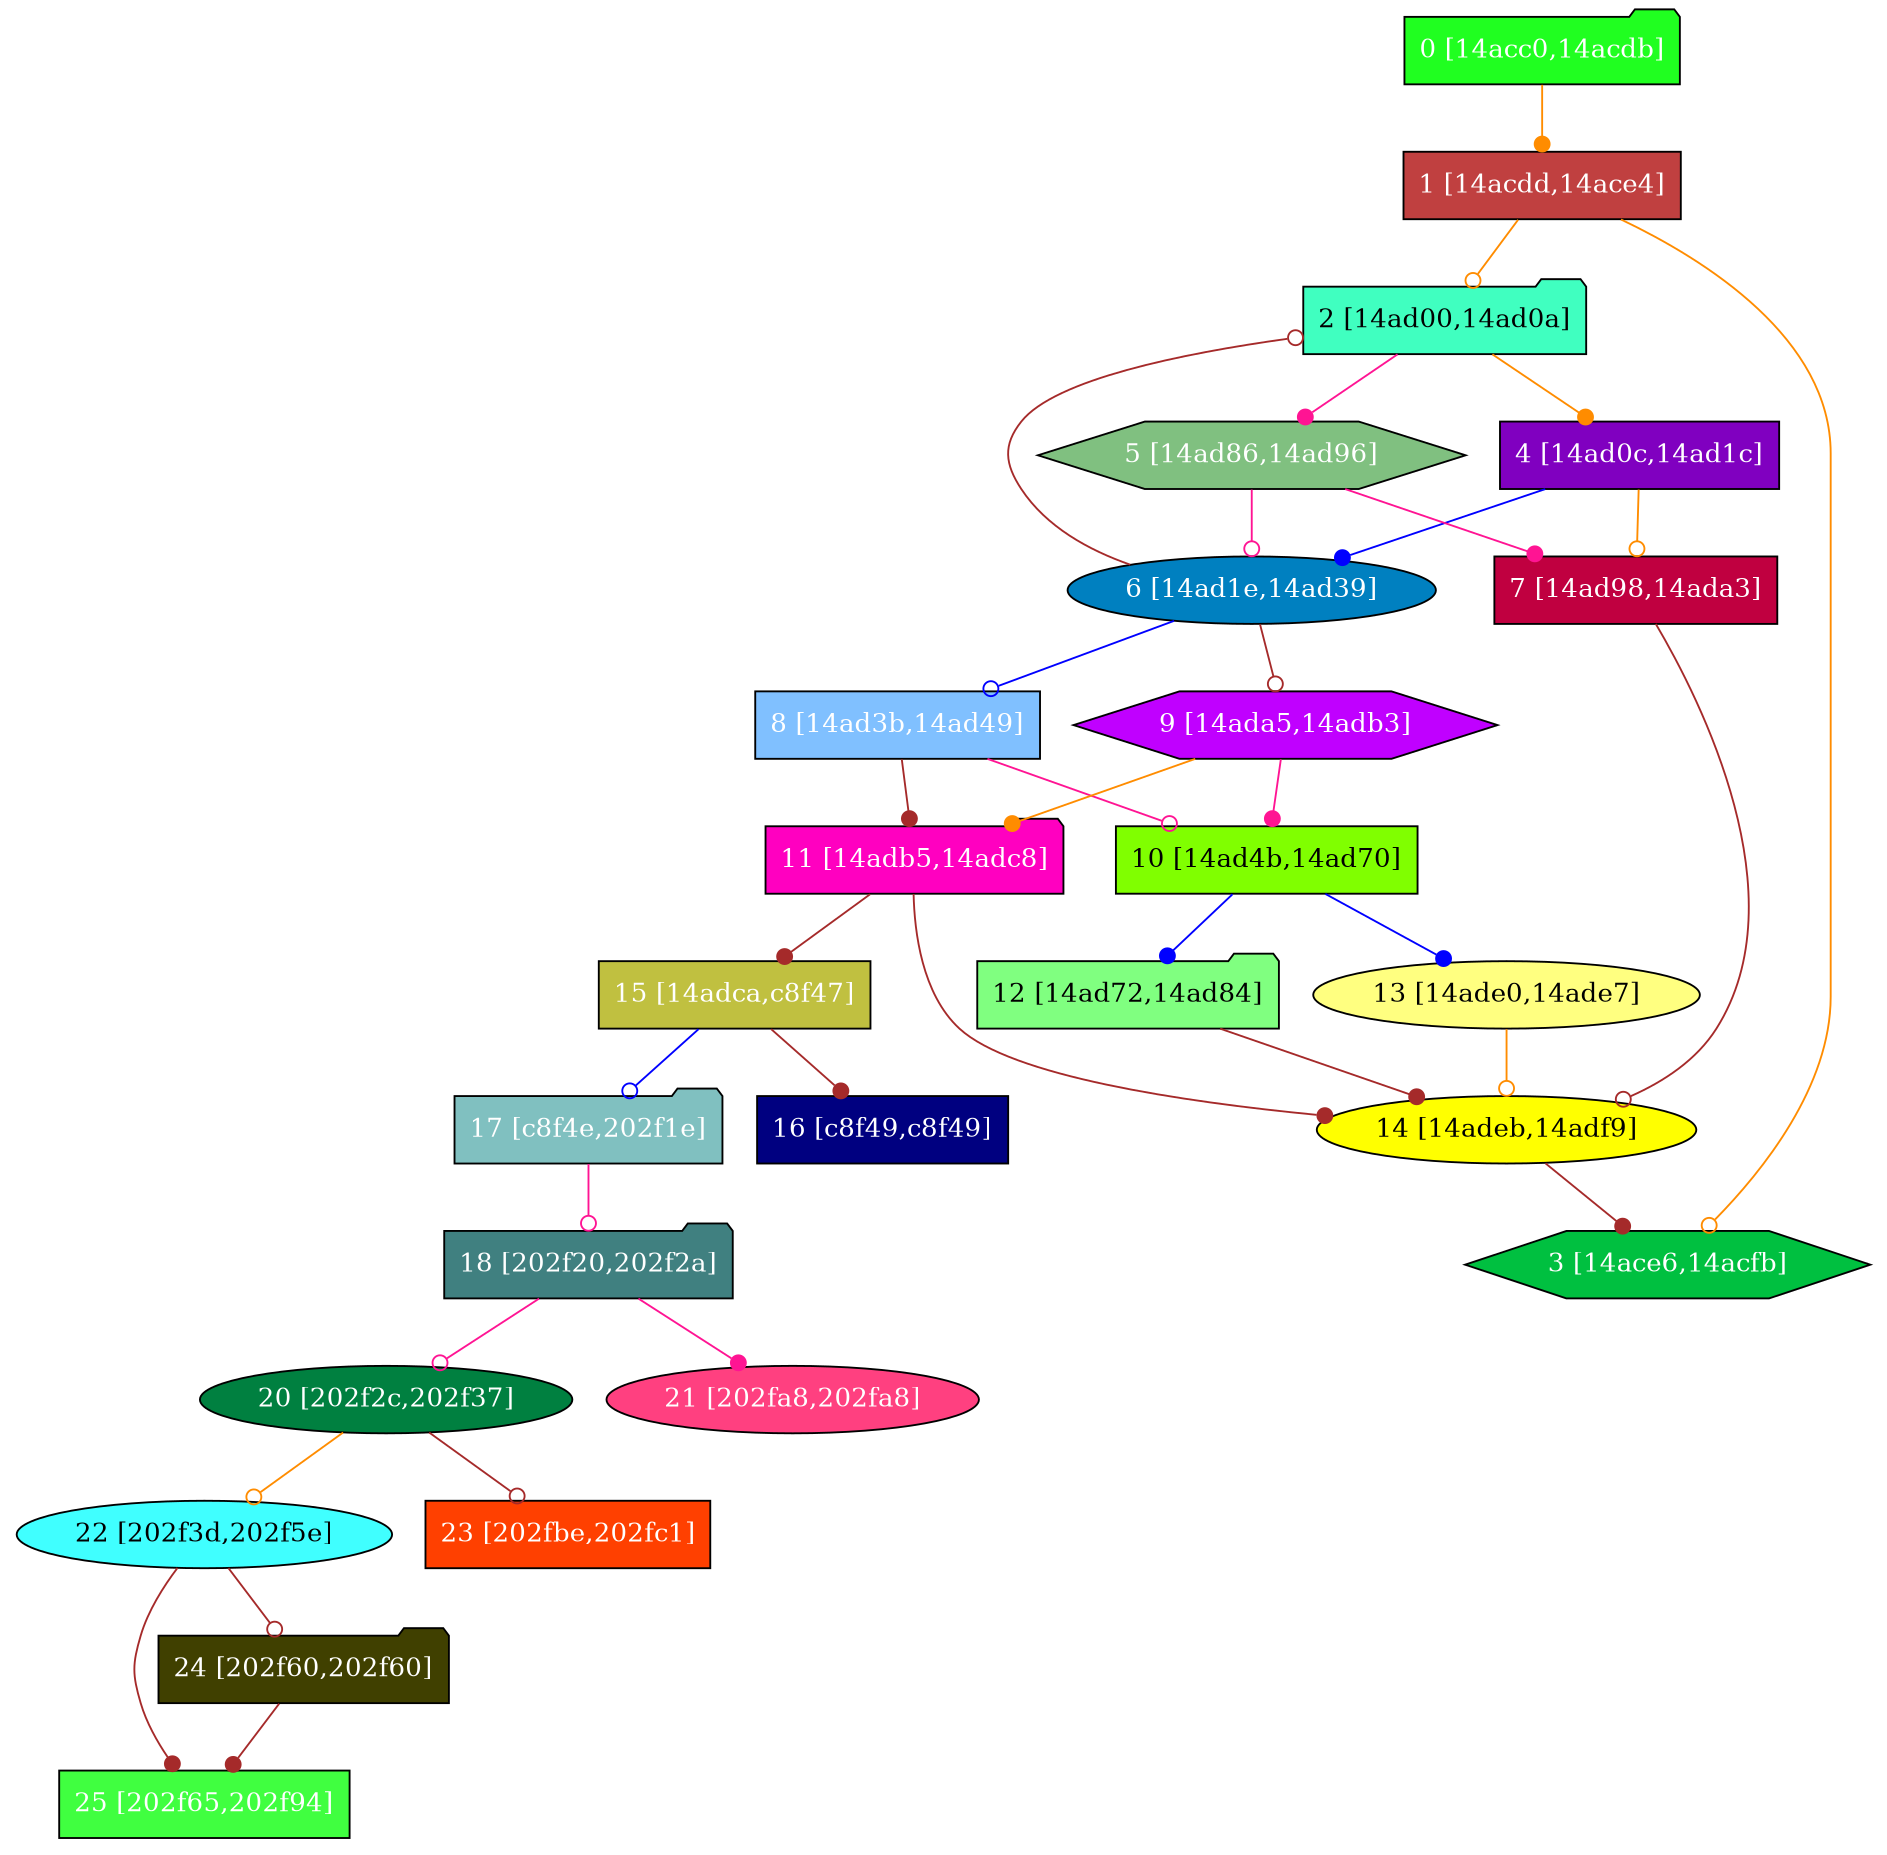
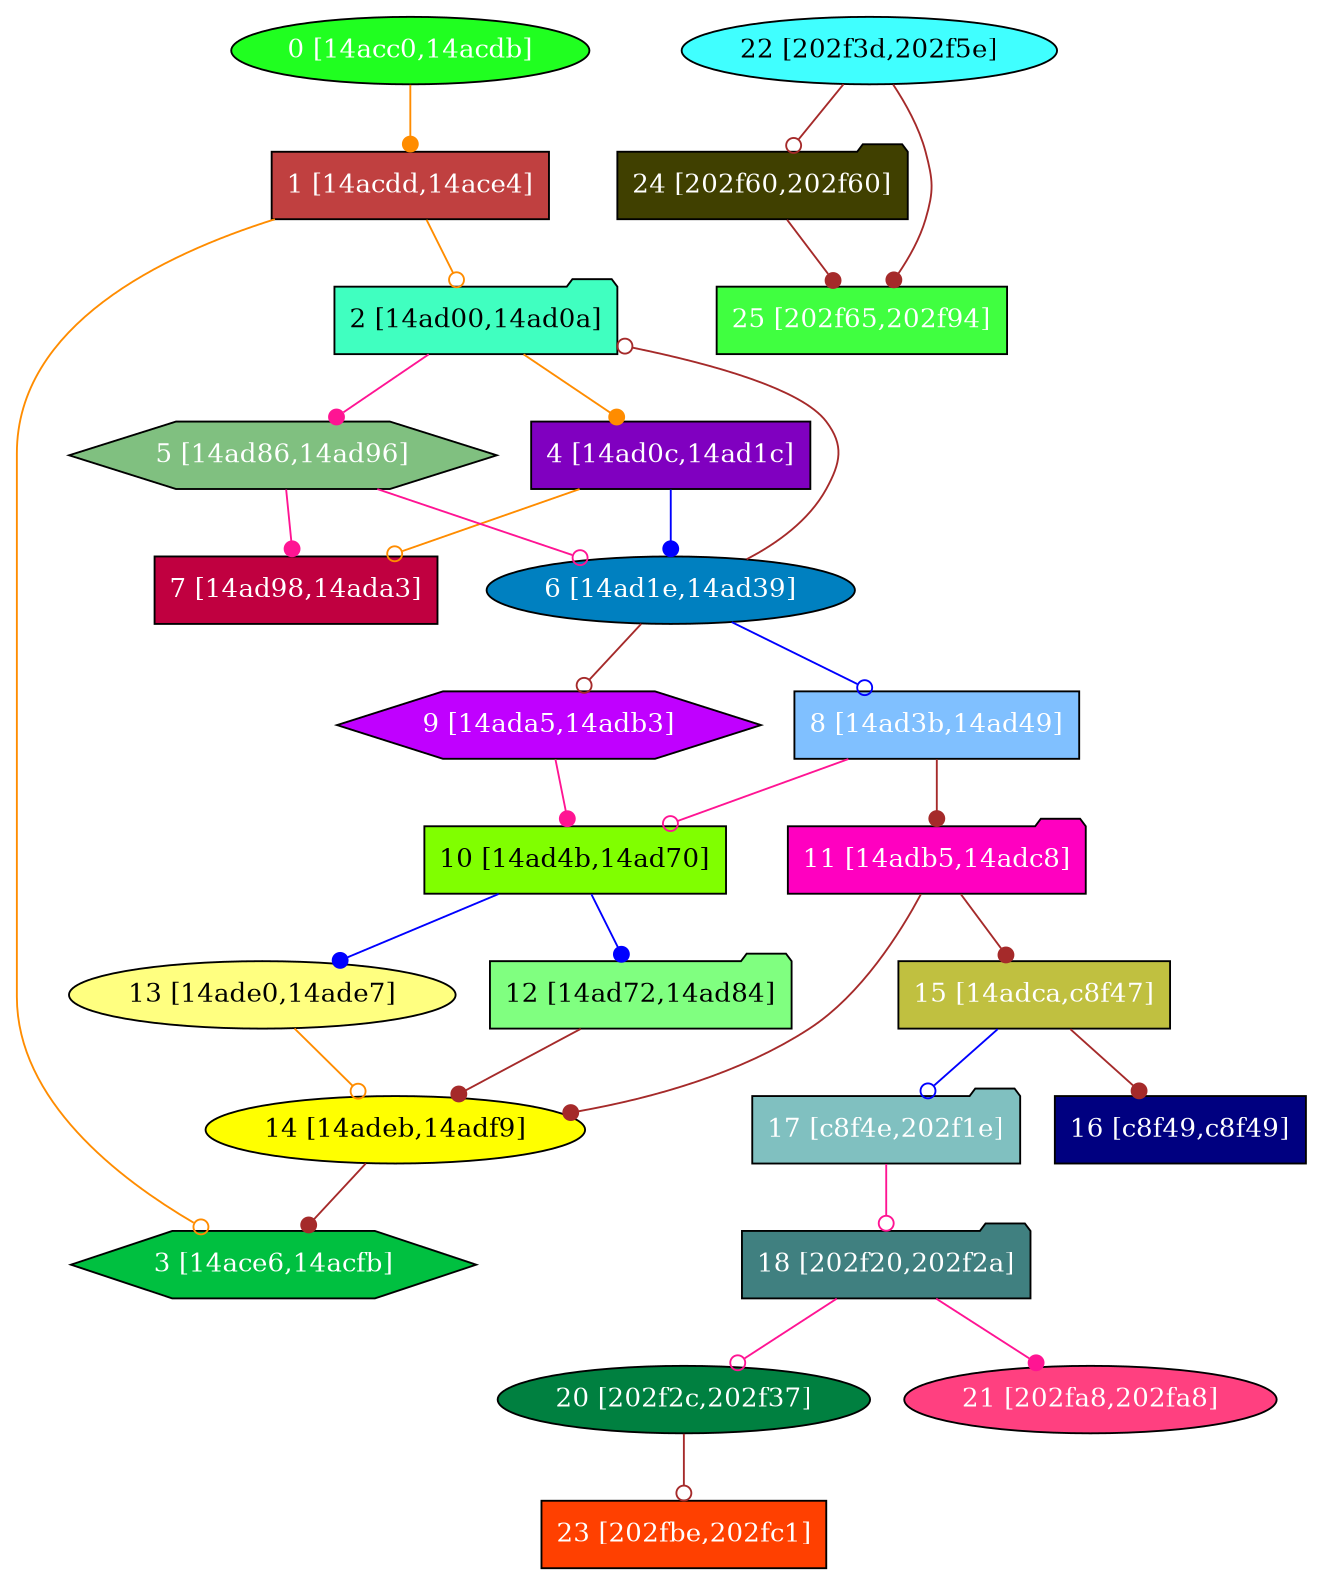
node "0 [14acc0,14acdb]": shape folder -> ellipse
edge "9 [14ada5,14adb3]" -> "11 [14adb5,14adc8]": removed
edge "7 [14ad98,14ada3]" -> "14 [14adeb,14adf9]": removed
edge "20 [202f2c,202f37]" -> "22 [202f3d,202f5e]": removed
